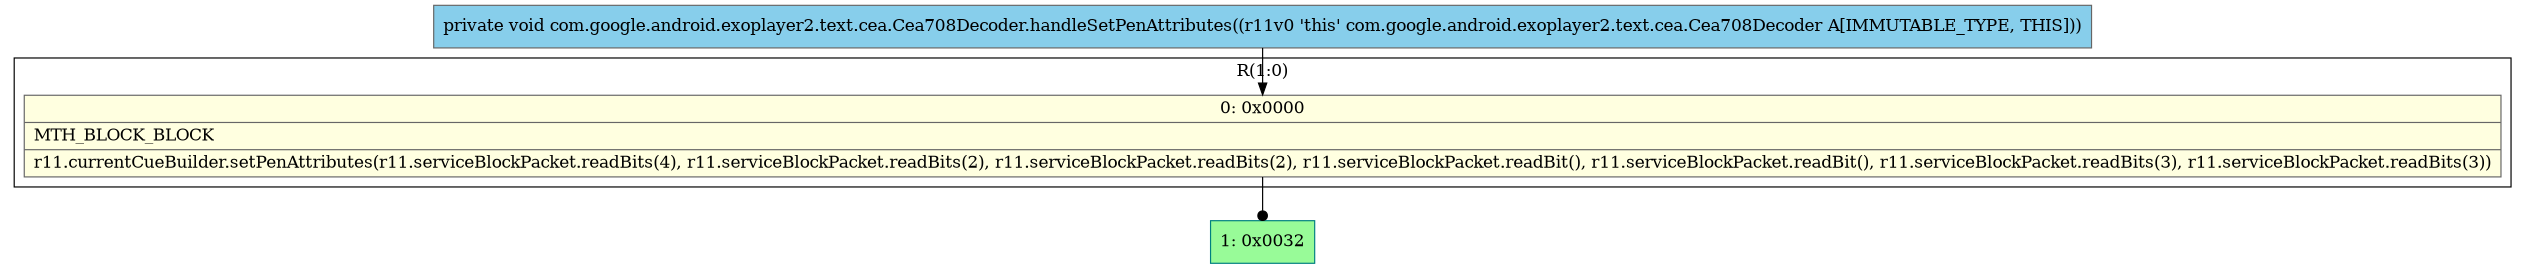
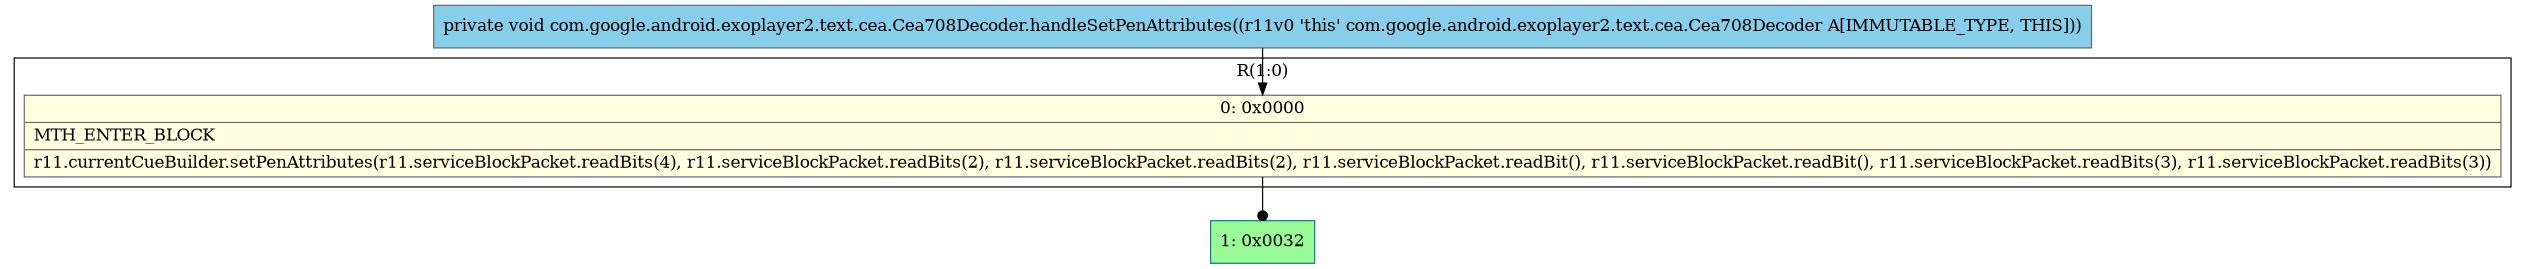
node "0: 0x0000": text "MTH_BLOCK_BLOCK" -> "MTH_ENTER_BLOCK"
